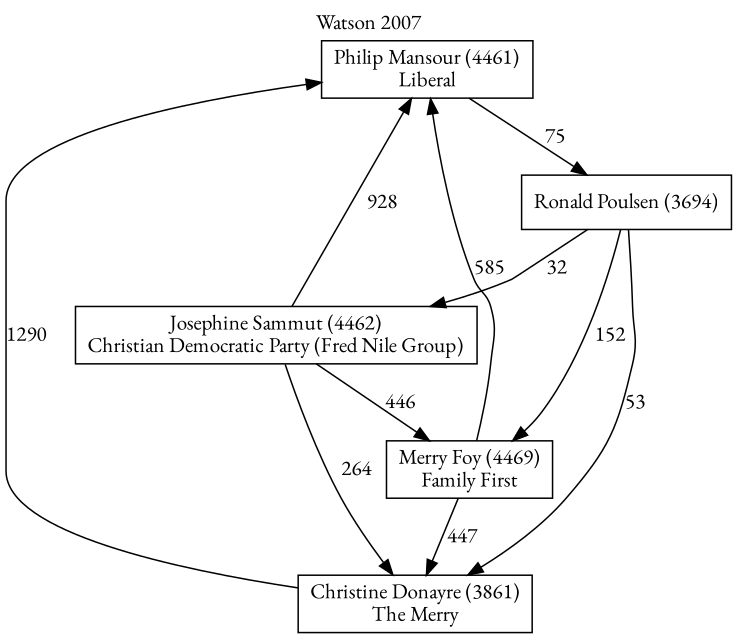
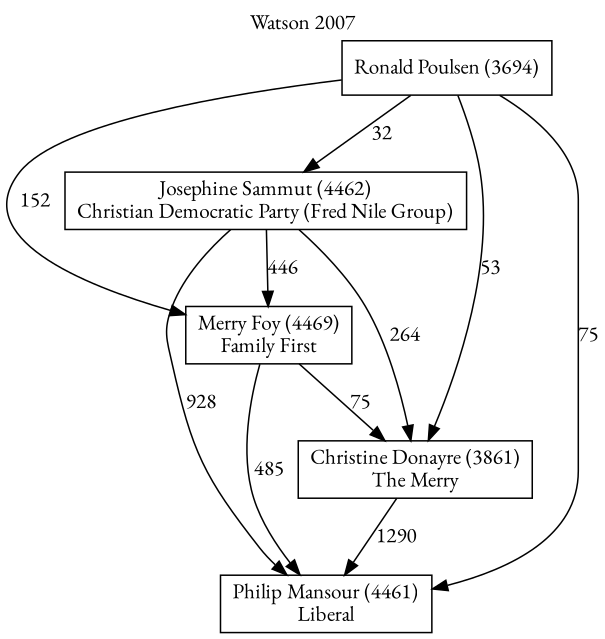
edge "Philip Mansour (4461) Liberal" -> "Ronald Poulsen (3694)": reversed
edge "Merry Foy (4469) Family First" -> "Philip Mansour (4461) Liberal": label "585" -> "485"
edge "Merry Foy (4469) Family First" -> "Christine Donayre (3861) The Merry": label "447" -> "75"
